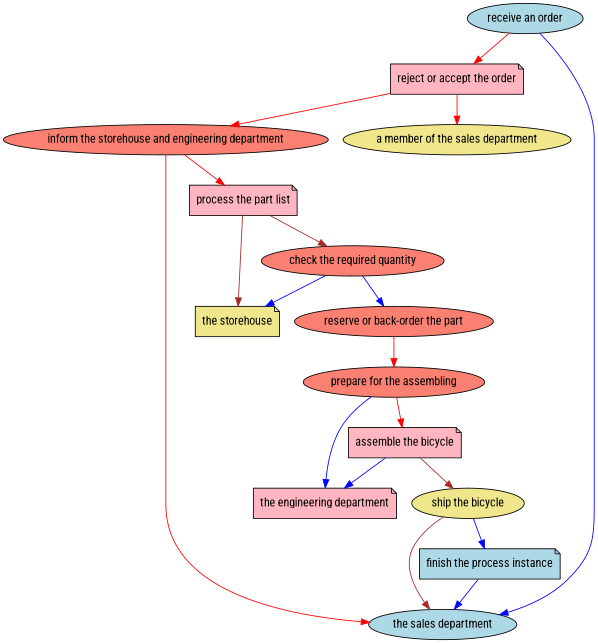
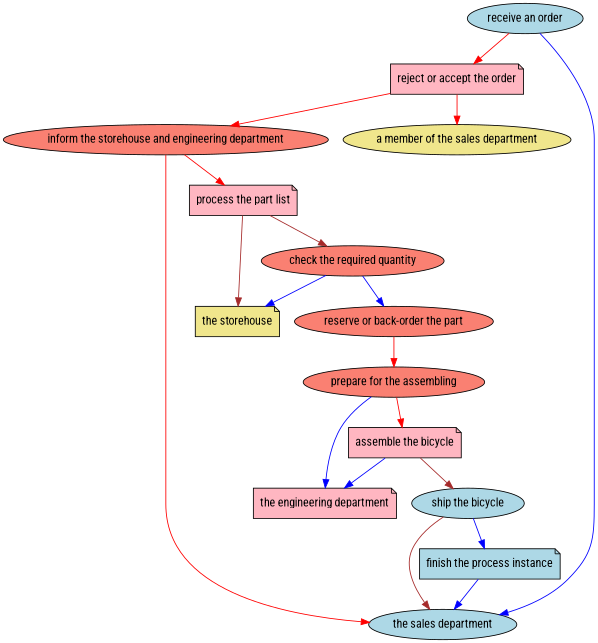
node "ship the bicycle": fillcolor khaki -> lightblue
